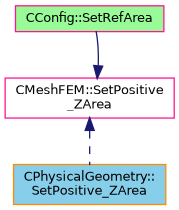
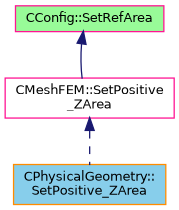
edge "CConfig::SetRefArea" -> "CMeshFEM::SetPositive _ZArea": reversed
